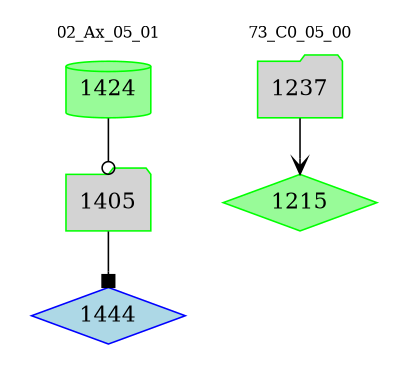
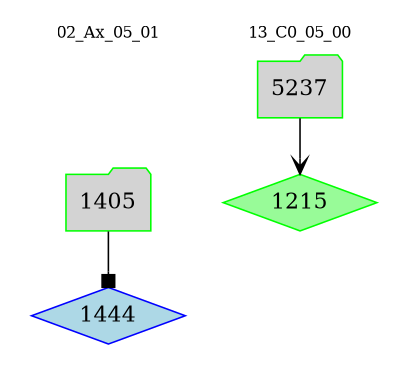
cluster "73_C0_05_00": label "73_C0_05_00" -> "13_C0_05_00"
node "1424": removed
node "1237": label "1237" -> "5237"
